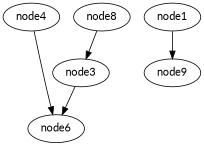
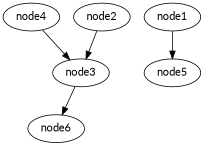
node "node8": label "node8" -> "node2"
edge "node4" -> "node6": now "node4" -> "node3"
node "node9": label "node9" -> "node5"
